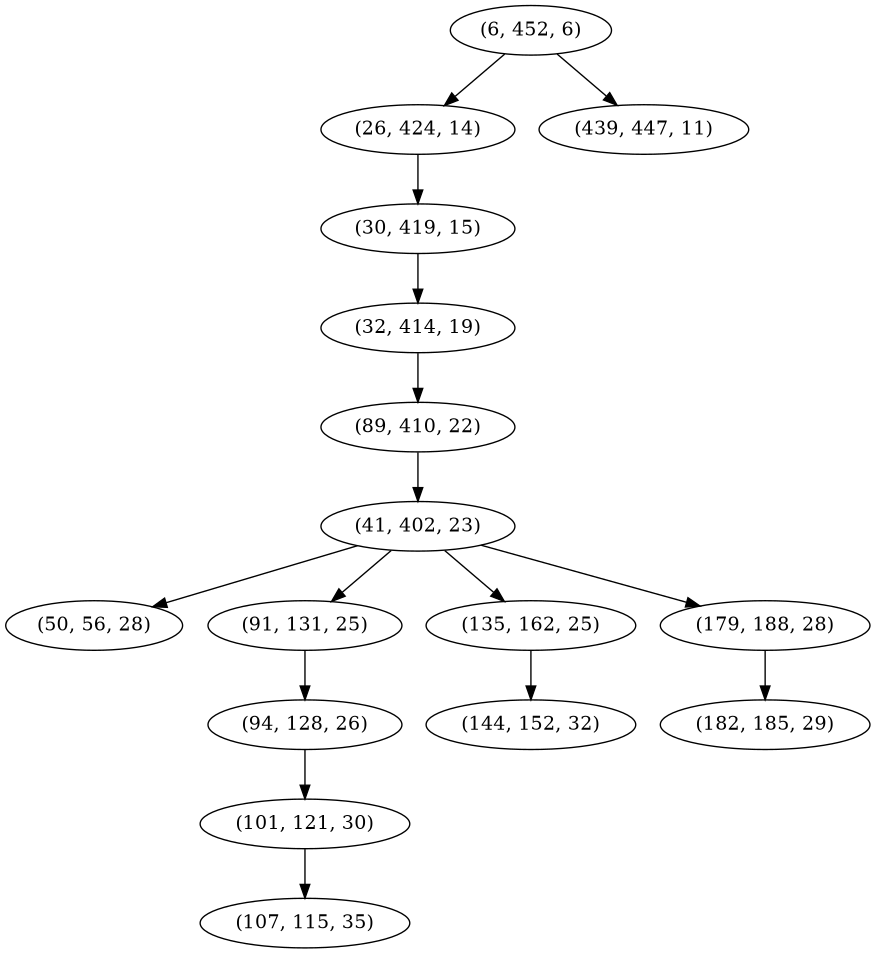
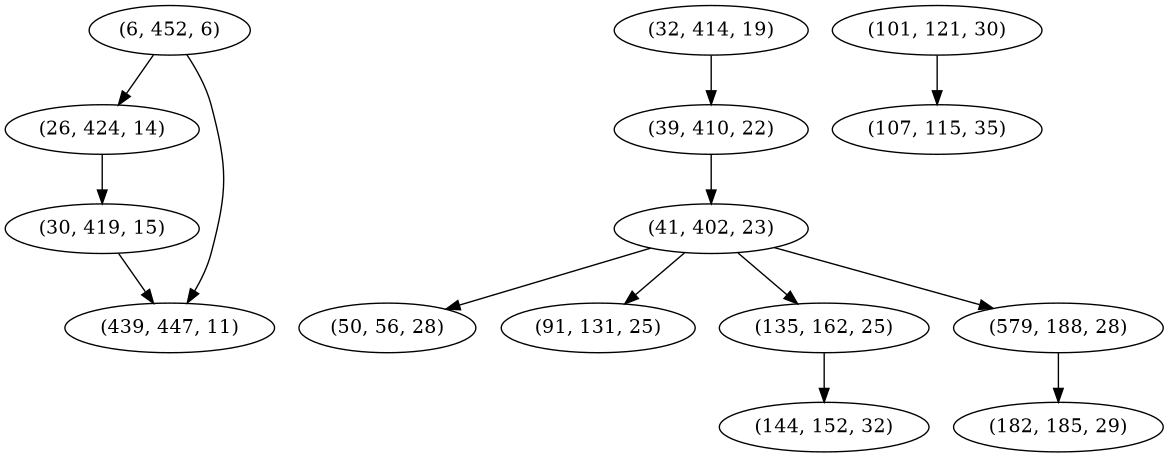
edge "(30, 419, 15)" -> "(32, 414, 19)": now "(30, 419, 15)" -> "(439, 447, 11)"
node "(89, 410, 22)": label "(89, 410, 22)" -> "(39, 410, 22)"
node "(179, 188, 28)": label "(179, 188, 28)" -> "(579, 188, 28)"
node "(94, 128, 26)": removed
